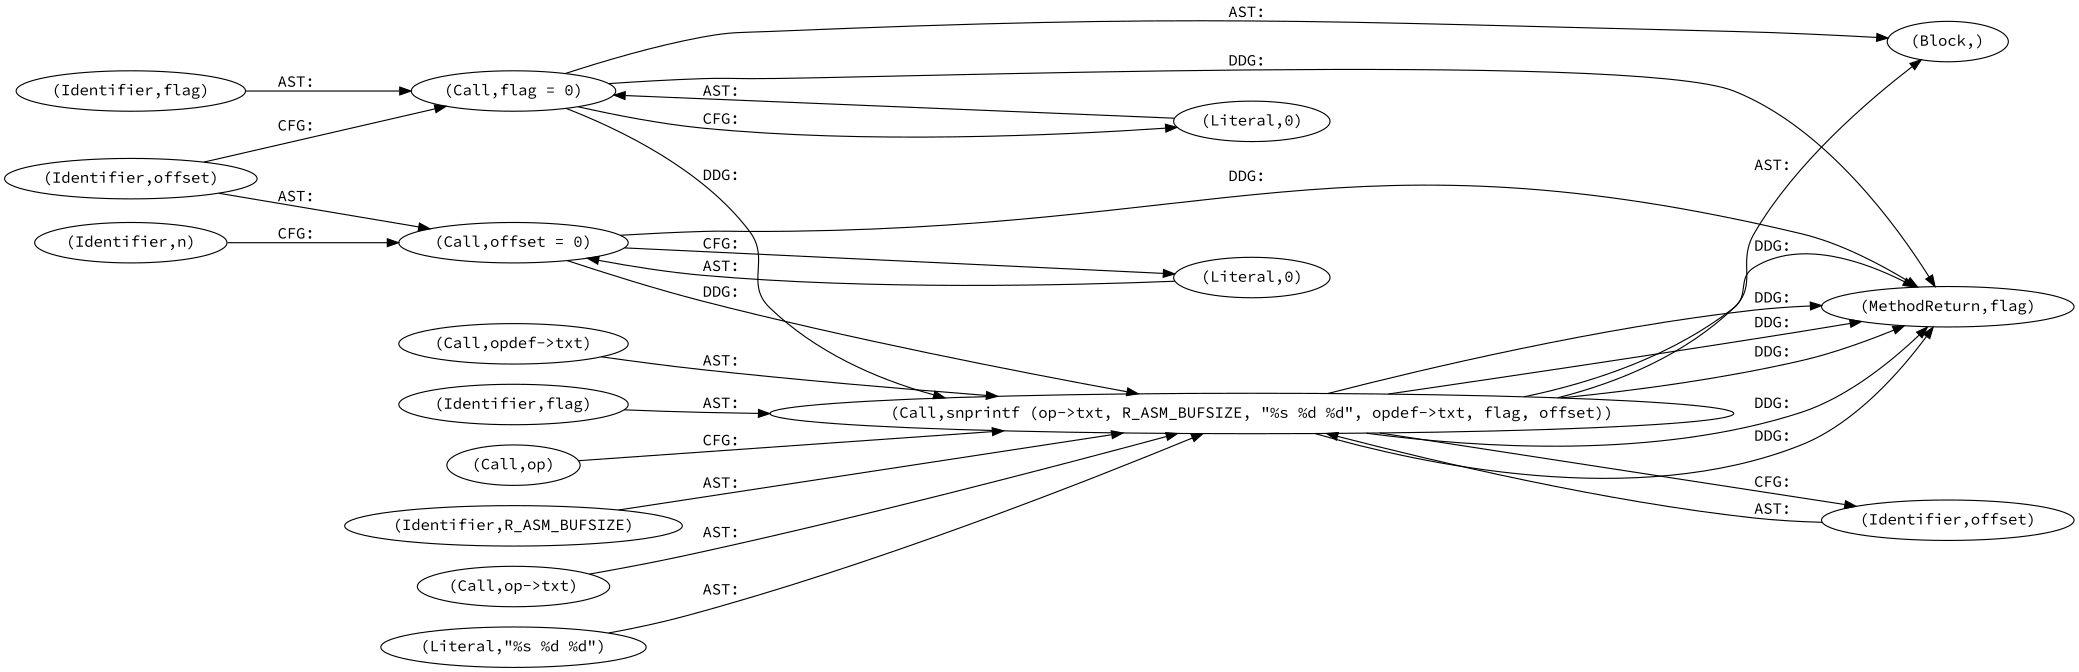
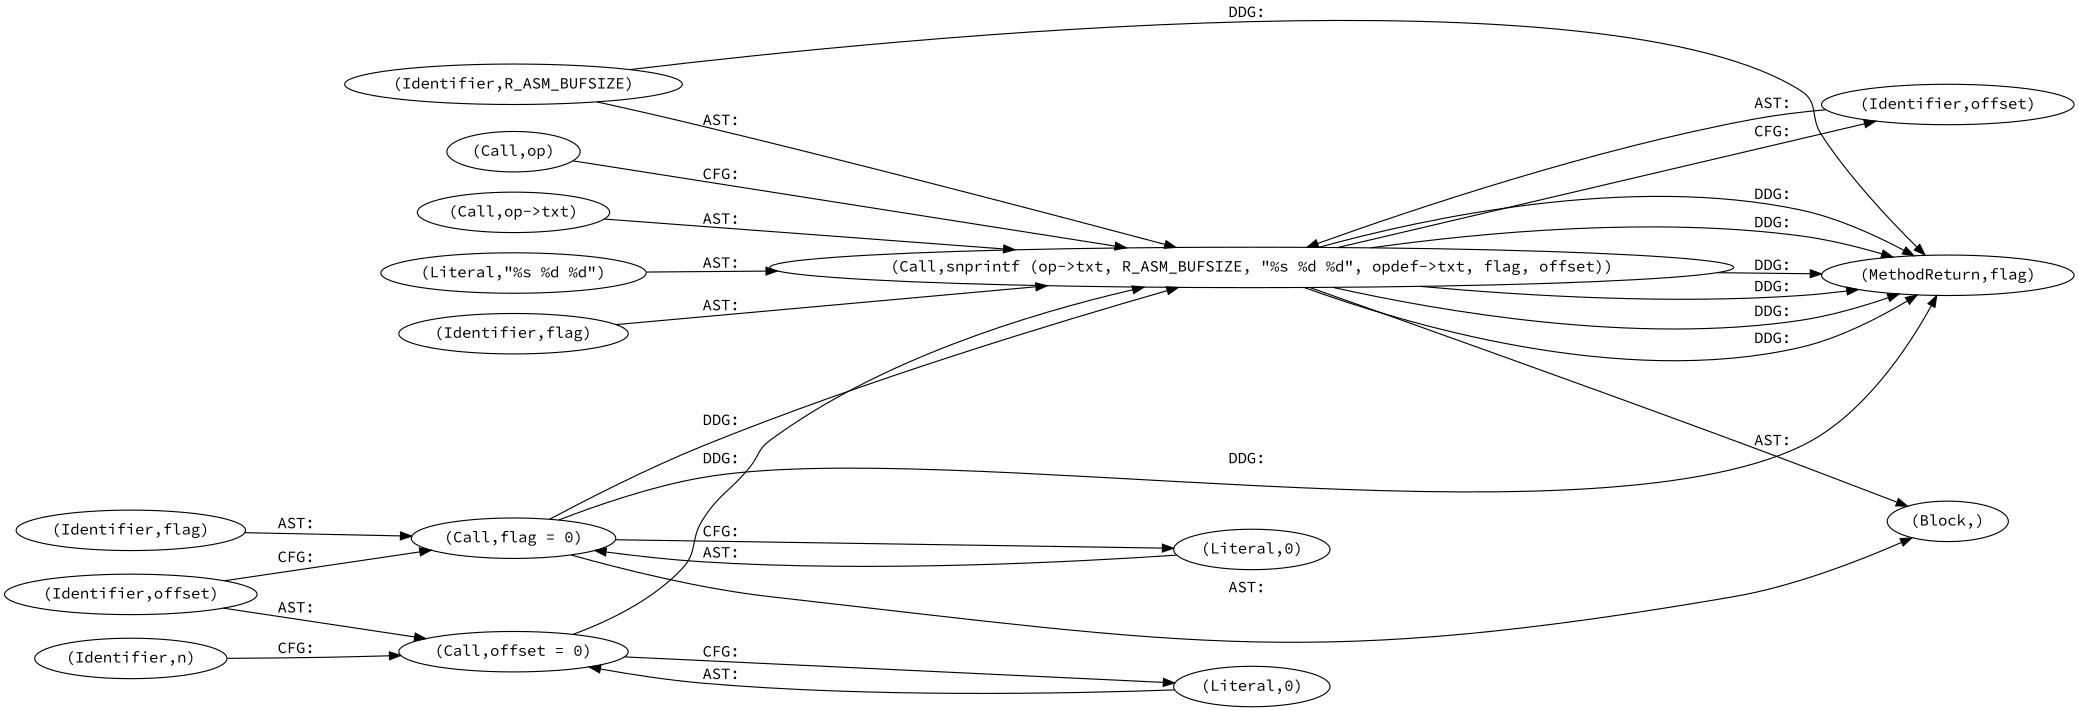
edge "(Call,offset = 0)" -> "(MethodReturn,flag)": now "(Identifier,R_ASM_BUFSIZE)" -> "(MethodReturn,flag)"
node "(Call,opdef->txt)": removed
